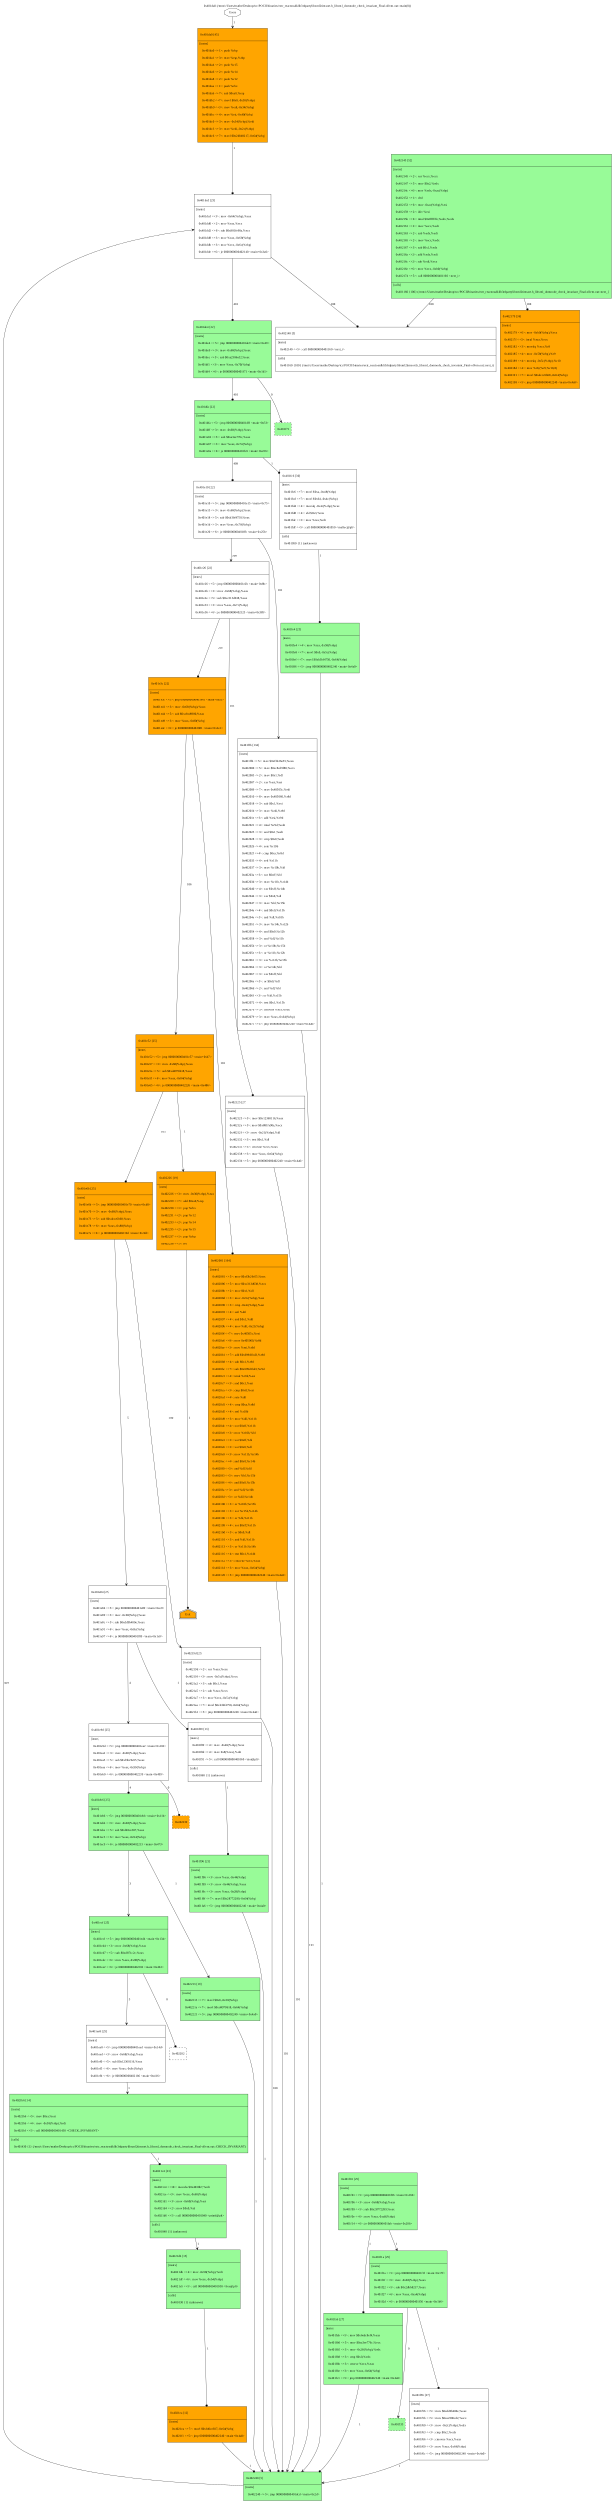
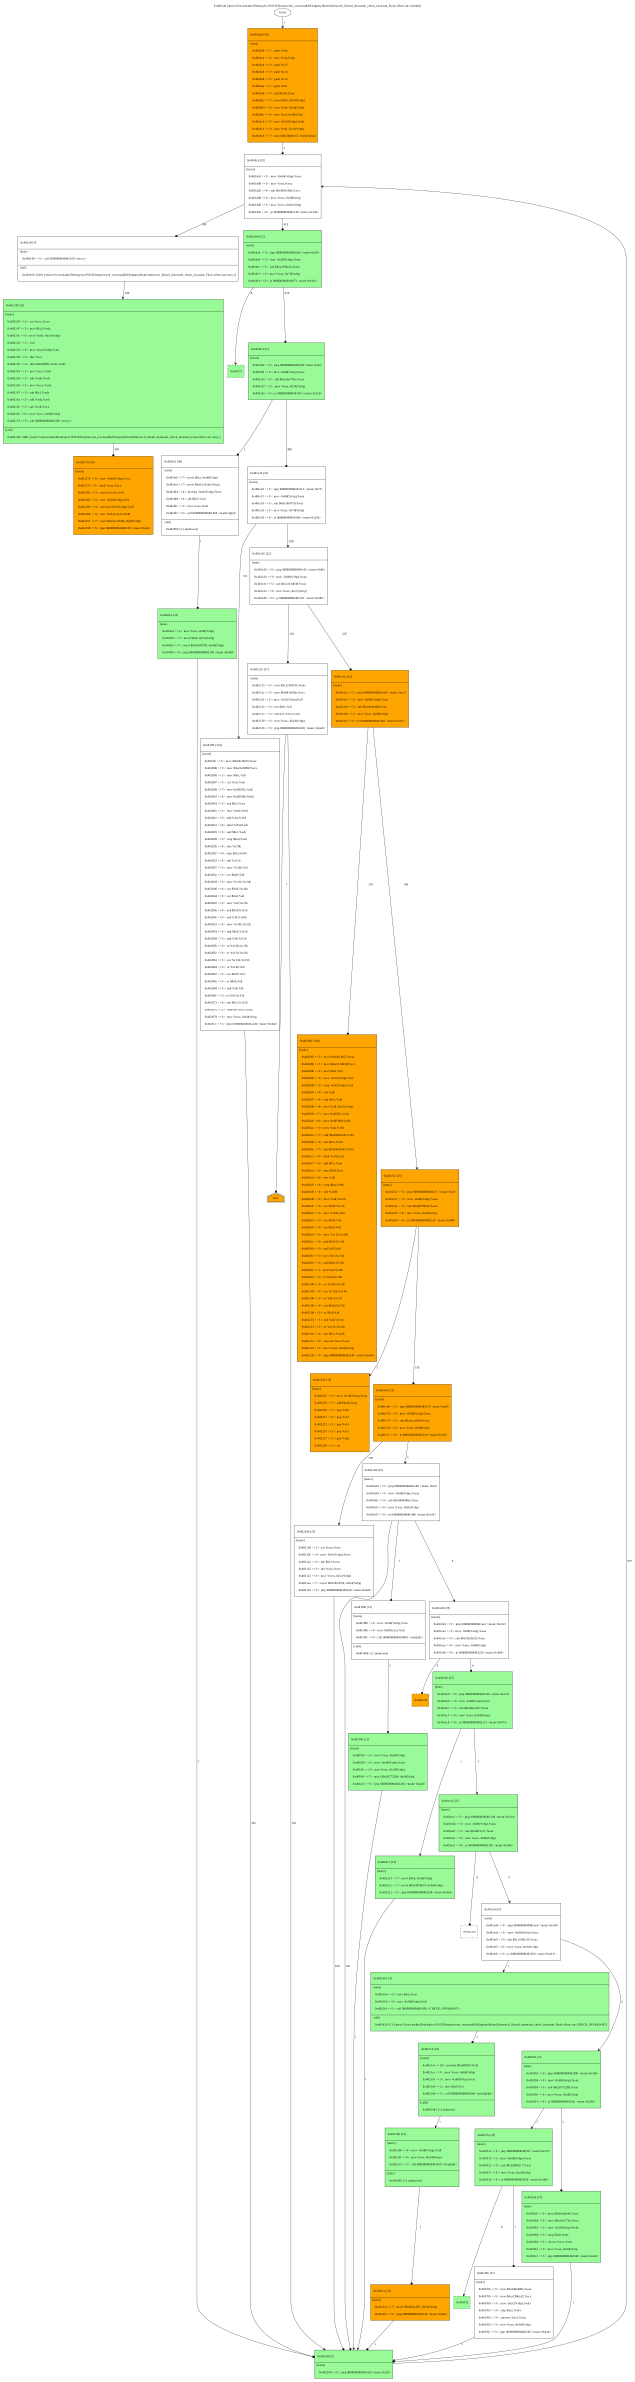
edge "0x402145 [52]" -> "0x402140 [5]": reversed
edge "0x402226 [19]" -> "Exit": now "0x402125 [27]" -> "Exit"
edge "0x401ee8 [25]" -> "0x401f01 [25]": added, label "2"
edge "0x402081 [164]" -> "0x402240 [5]": now "0x401e84 [25]" -> "0x402240 [5]"
